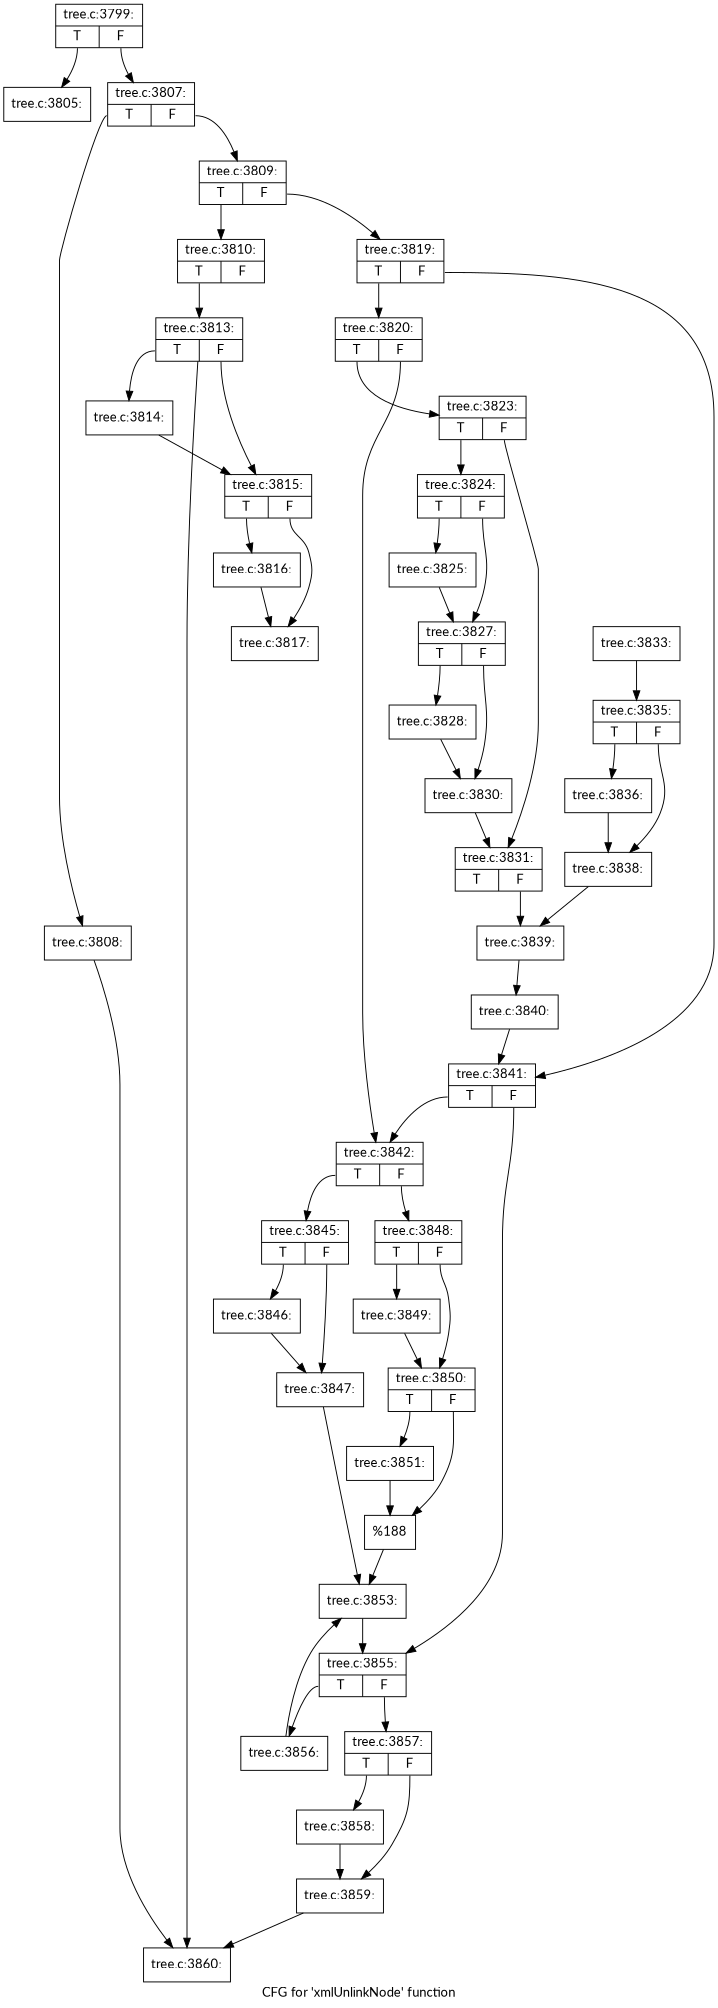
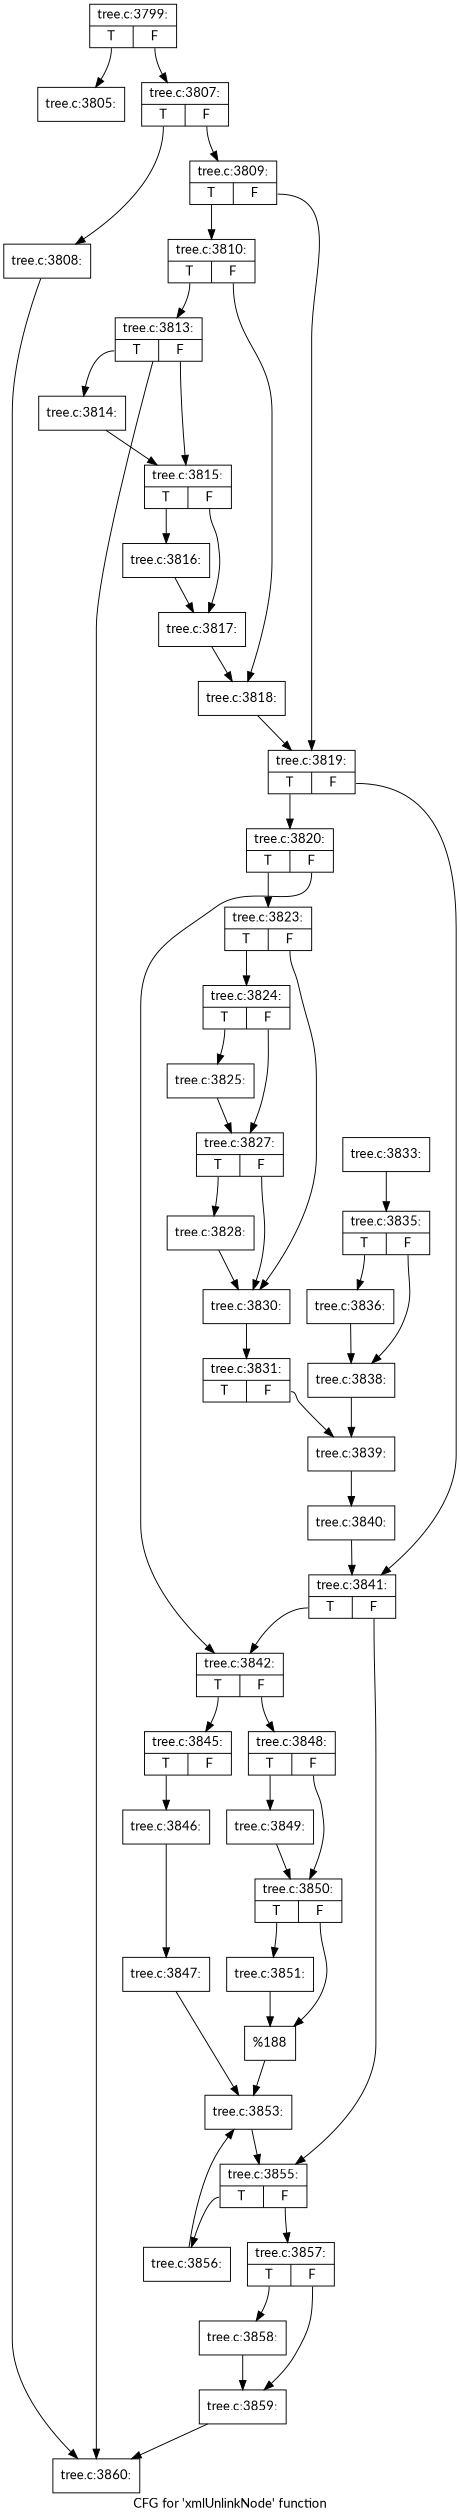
edge "tree.c:3823:" -> "tree.c:3831:": now "tree.c:3823:" -> "tree.c:3830:"
node "tree.c:3818:": added
edge "tree.c:3845:" -> "tree.c:3847:": removed
